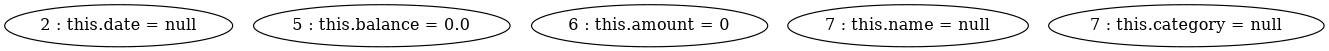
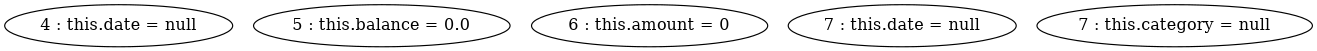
node "2 : this.date = null": label "2 : this.date = null" -> "4 : this.date = null"
node "7 : this.name = null": label "7 : this.name = null" -> "7 : this.date = null"
